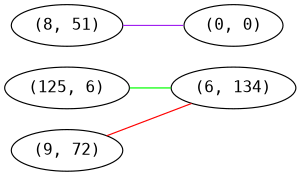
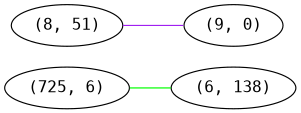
node "(0, 0)": label "(0, 0)" -> "(9, 0)"
node "(125, 6)": label "(125, 6)" -> "(725, 6)"
node "(6, 134)": label "(6, 134)" -> "(6, 138)"
node "(9, 72)": removed
